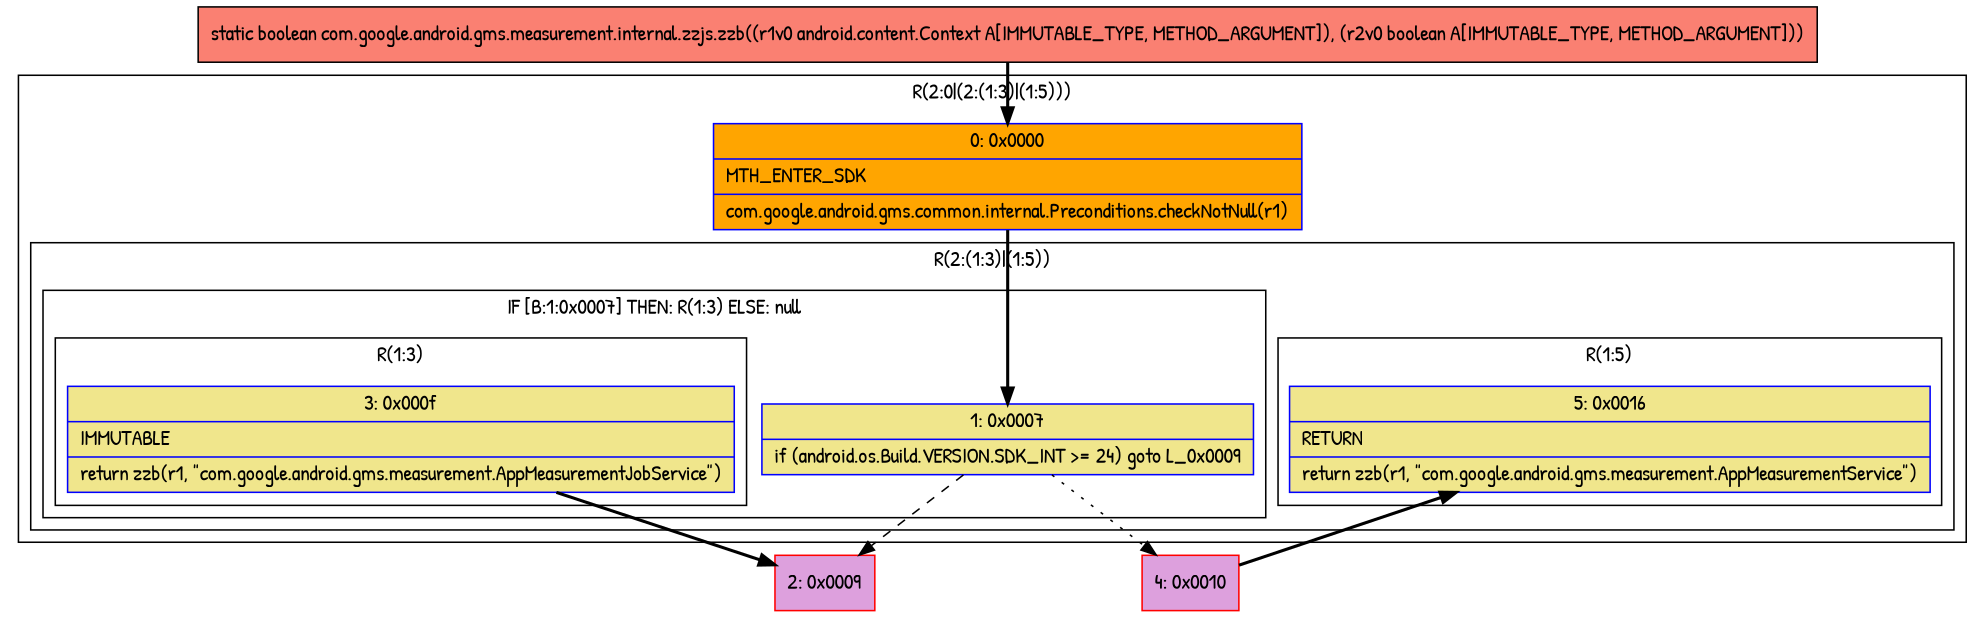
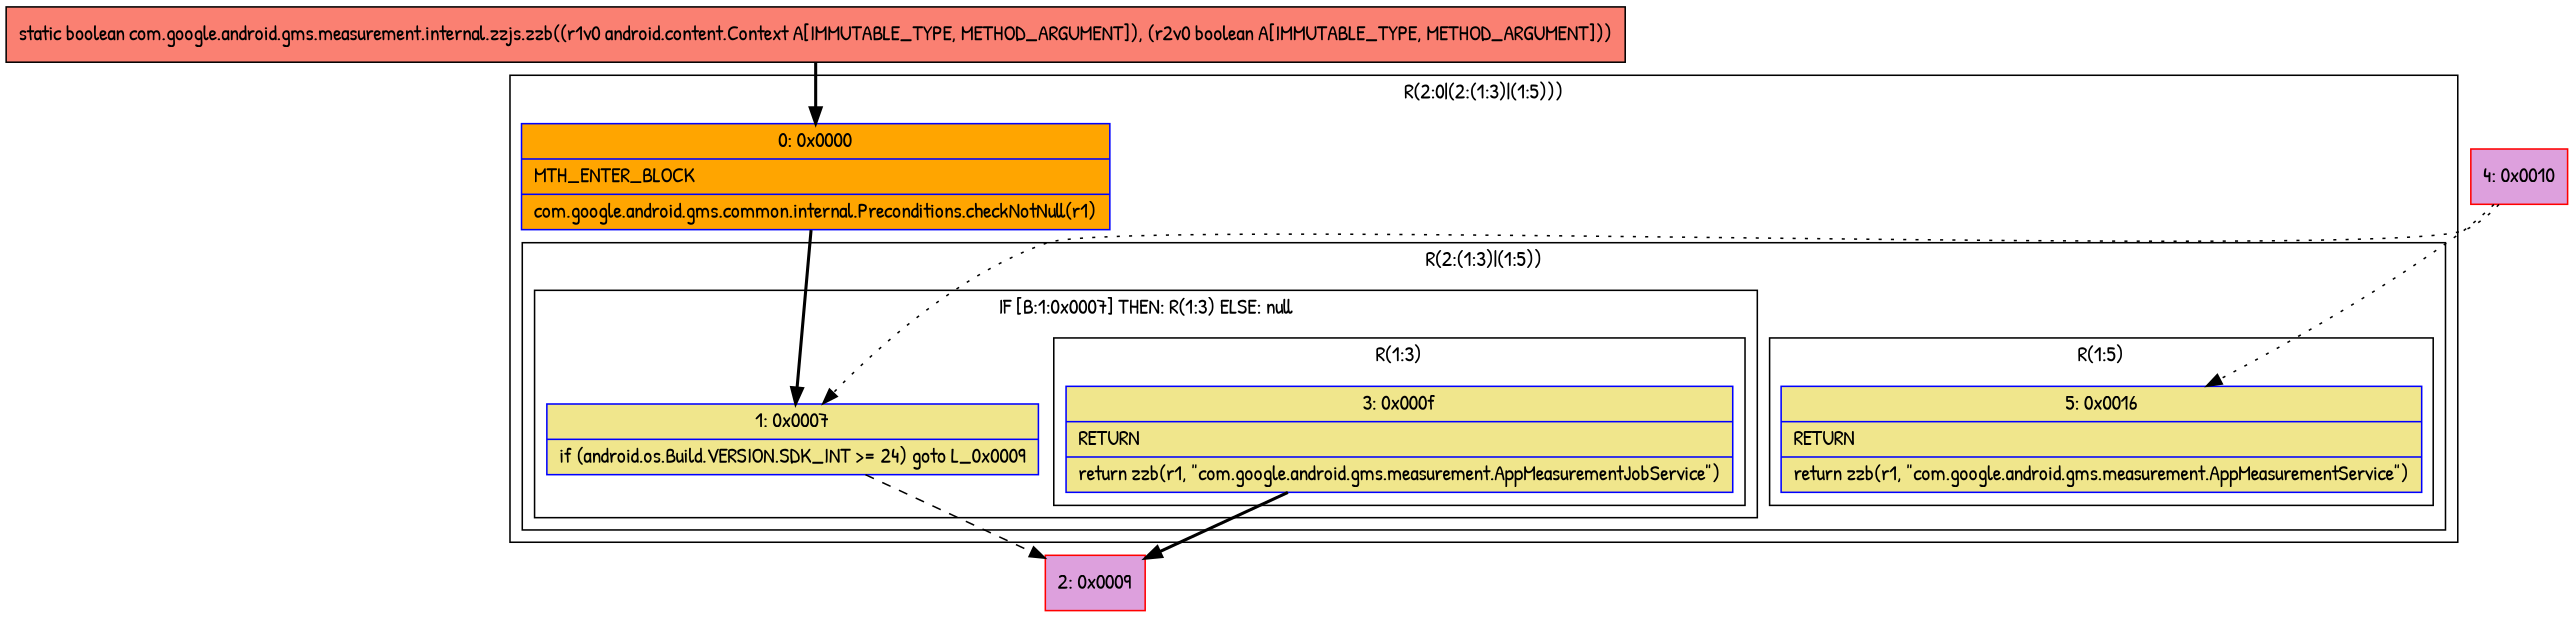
node "0: 0x0000": text "MTH_ENTER_SDK" -> "MTH_ENTER_BLOCK"
node "3: 0x000f": text "IMMUTABLE" -> "RETURN"
edge "1: 0x0007" -> "4: 0x0010": reversed
edge "4: 0x0010" -> "5: 0x0016": style bold -> dotted
